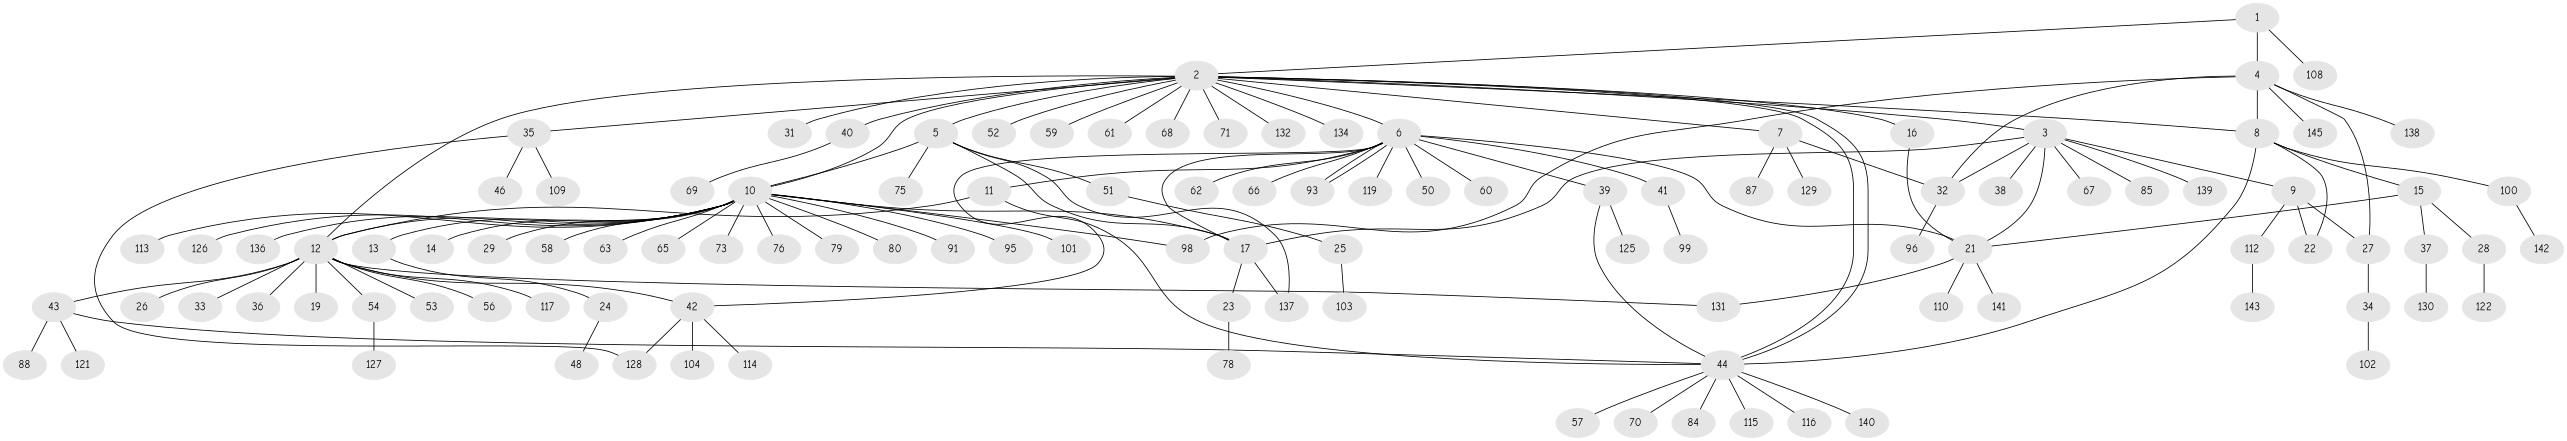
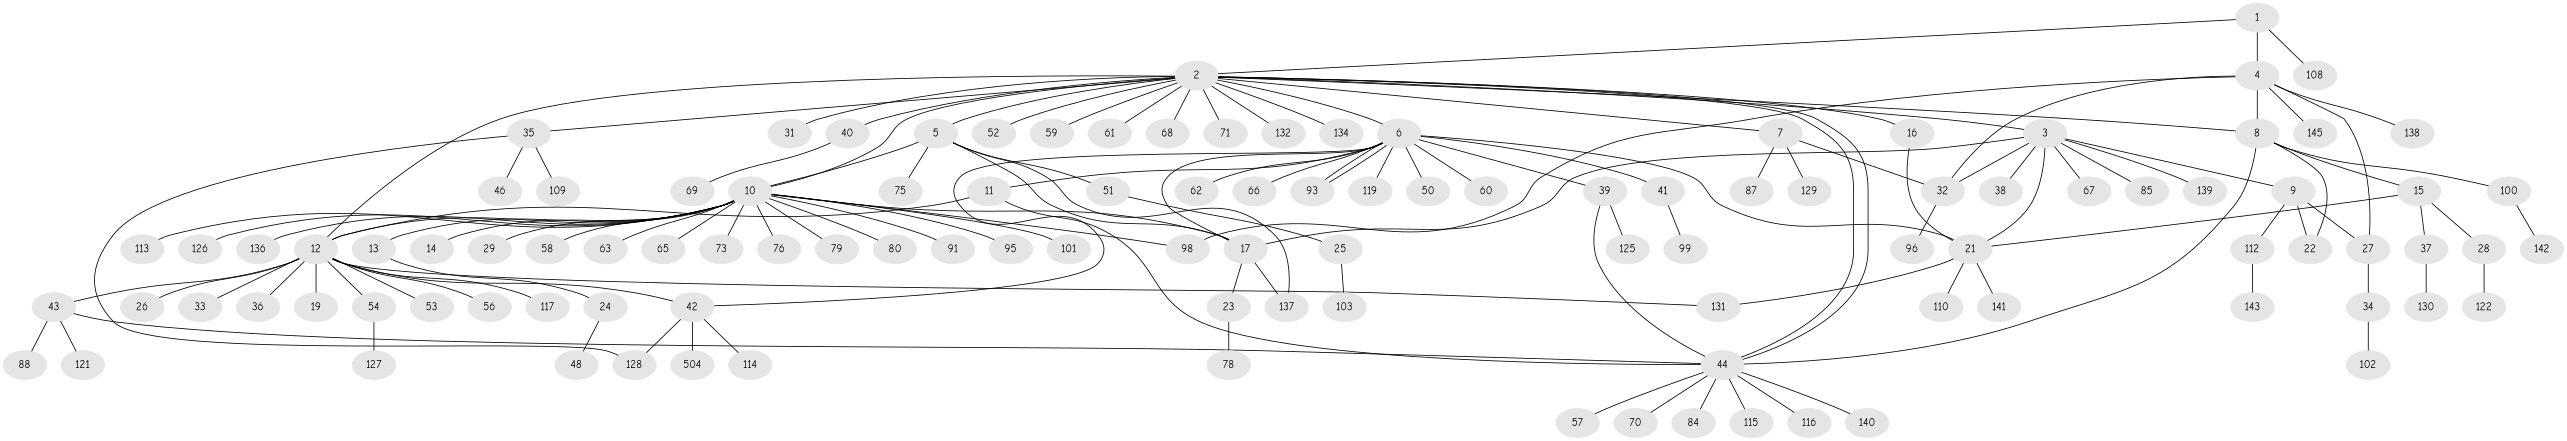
node "104": label "104" -> "504"
